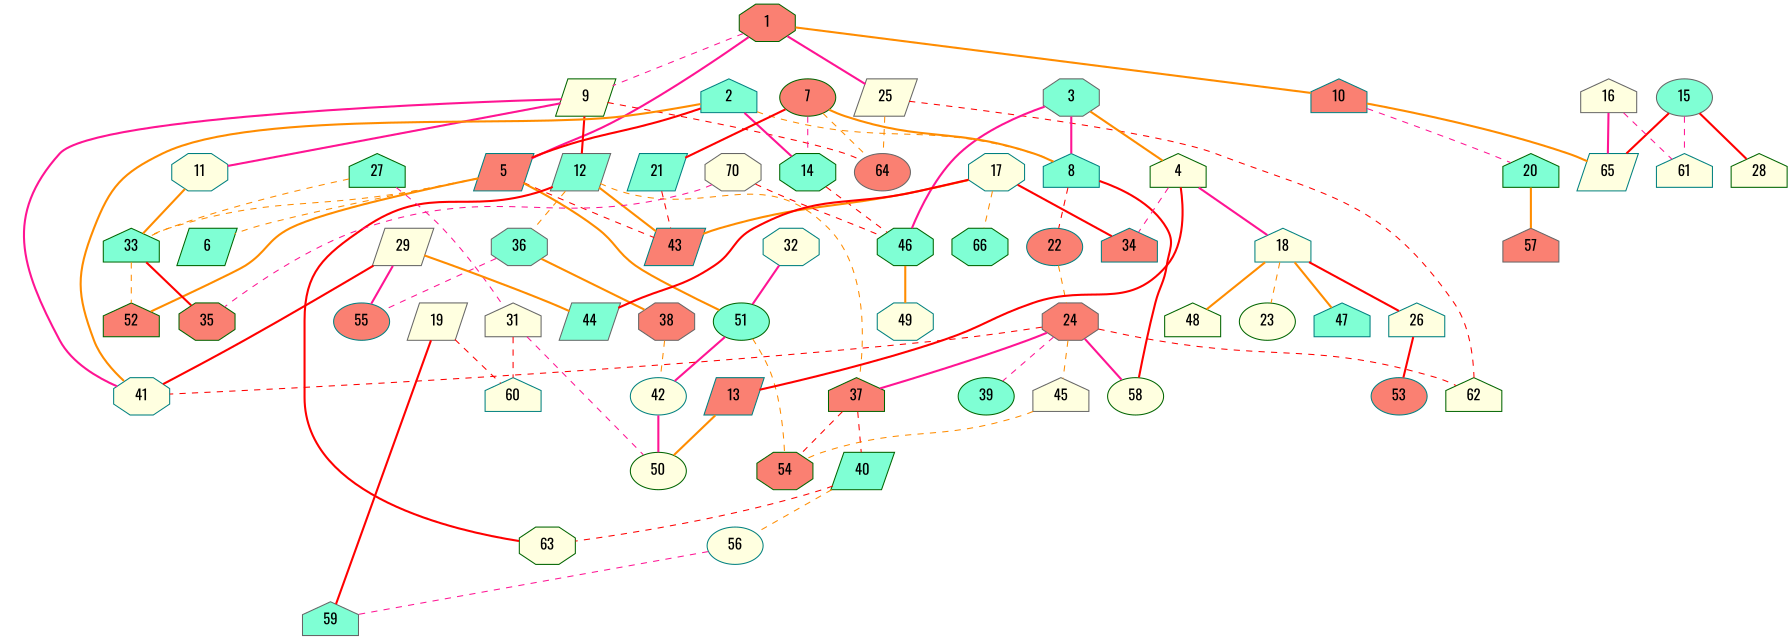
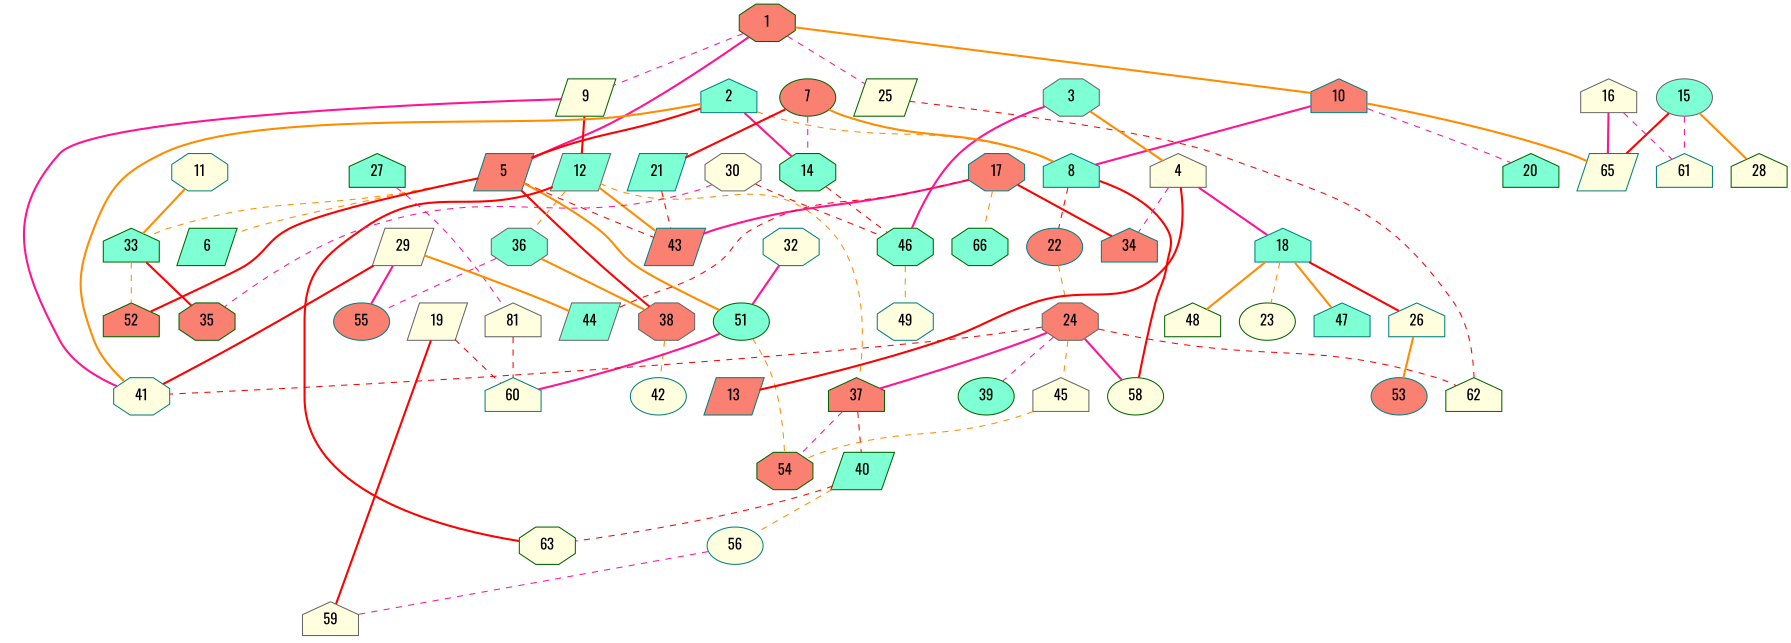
edge "1" -- "25": style bold -> dashed
node "25": color gray40 -> darkgreen
edge "9" -- "11": removed
edge "3" -- "8": now "10" -- "8"
edge "15" -- "28": color red -> darkorange
node "70": label "70" -> "30"
node "64": removed
node "17": fillcolor lightyellow -> salmon
node "4": color darkgreen -> gray40
edge "27" -- "33": removed
edge "17" -- "43": color darkorange -> deeppink
edge "5" -- "52": color darkorange -> red
edge "17" -- "44": style bold -> dashed
node "18": fillcolor lightyellow -> aquamarine
node "57": removed
edge "5" -- "38": added
edge "46" -- "49": style bold -> dashed
node "31": label "31" -> "81"
edge "51" -- "42": now "51" -- "60"
edge "26" -- "53": color red -> darkorange
edge "37" -- "54": color red -> deeppink
node "50": removed
node "59": fillcolor aquamarine -> lightyellow
